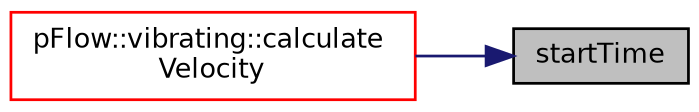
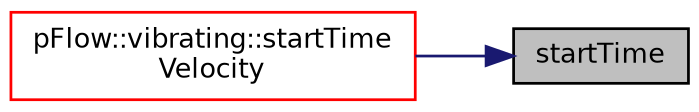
node "pFlow::vibrating::calculate Velocity": label "pFlow::vibrating::calculate Velocity" -> "pFlow::vibrating::startTime Velocity"
